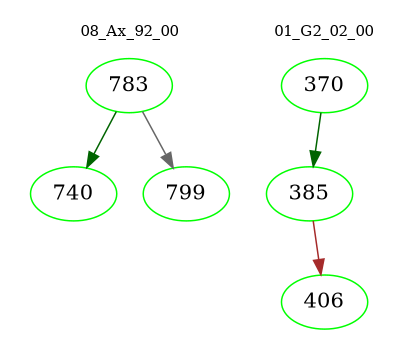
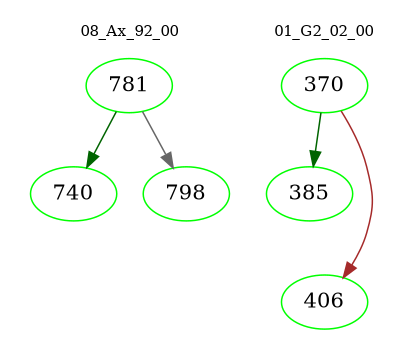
node "783": label "783" -> "781"
node "799": label "799" -> "798"
edge "385" -> "406": now "370" -> "406"
